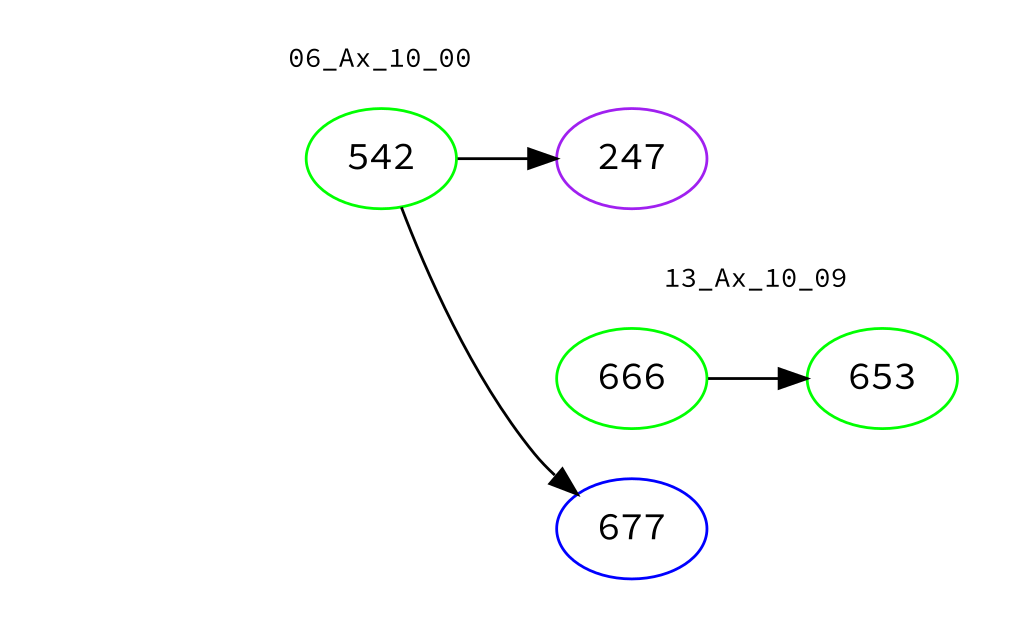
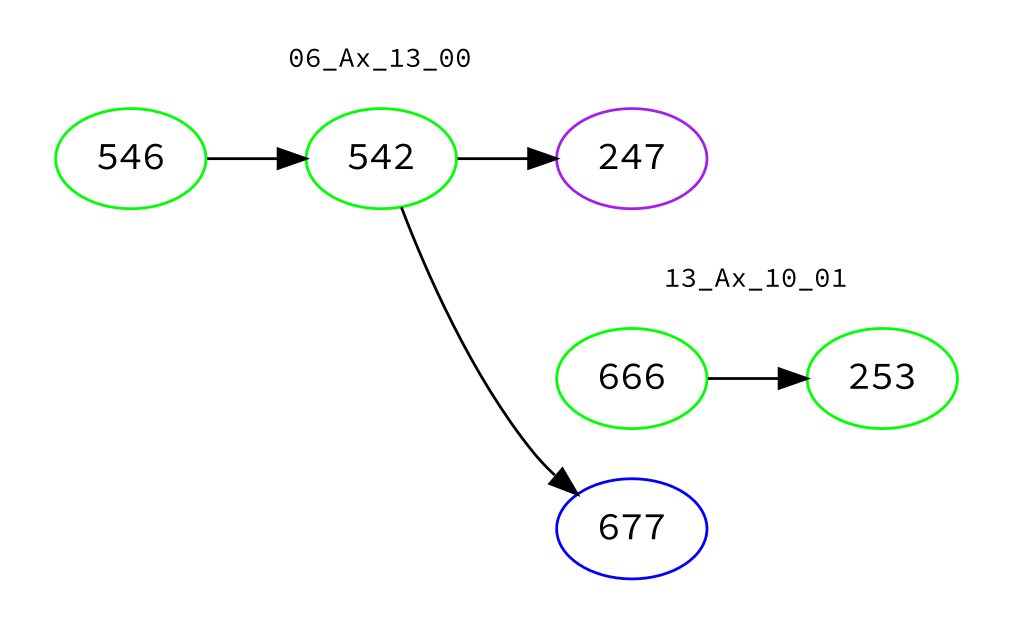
cluster "06_Ax_10_00": label "06_Ax_10_00" -> "06_Ax_13_00"
node "546": added
cluster "13_Ax_10_09": label "13_Ax_10_09" -> "13_Ax_10_01"
node "653": label "653" -> "253"
